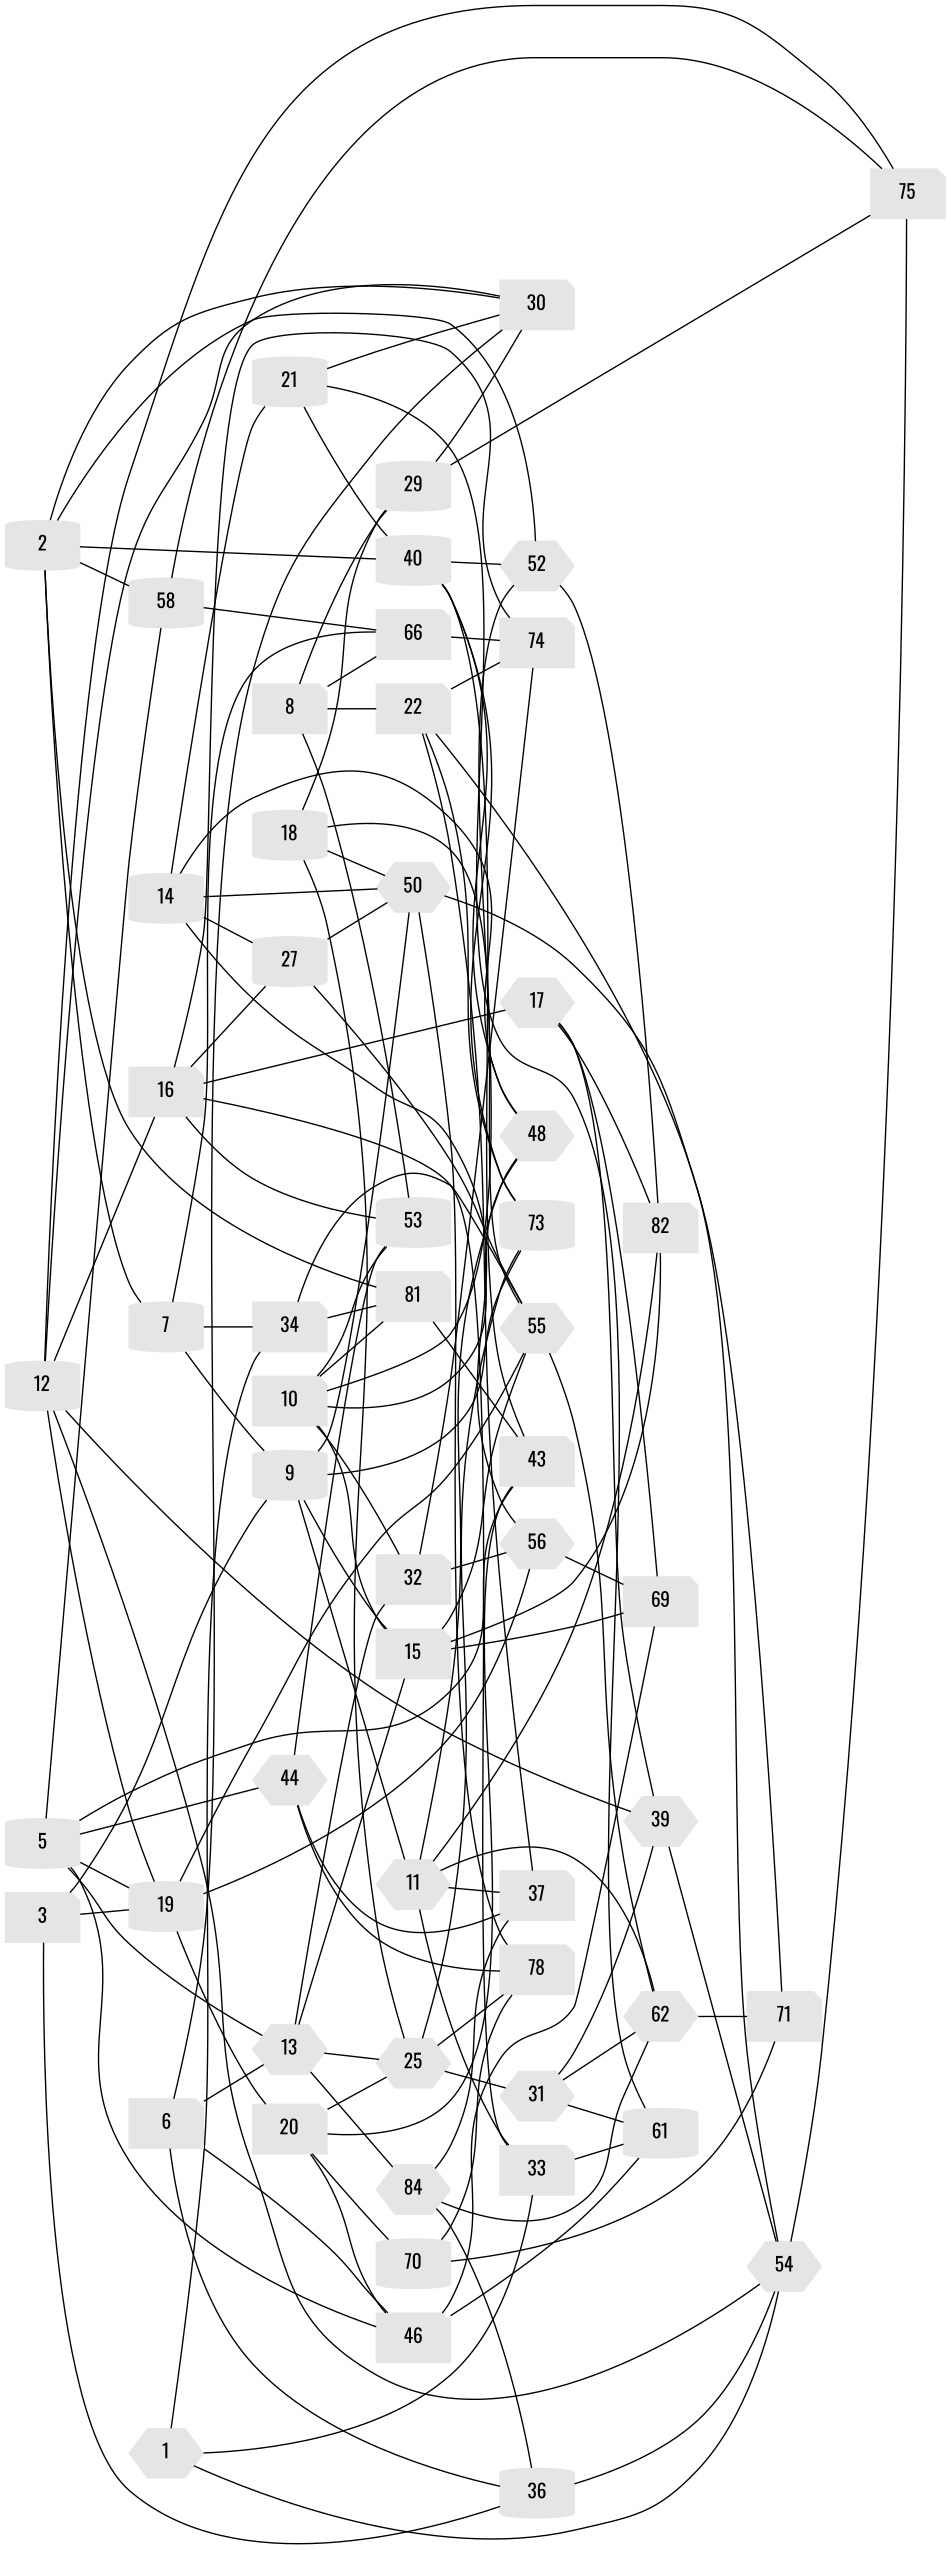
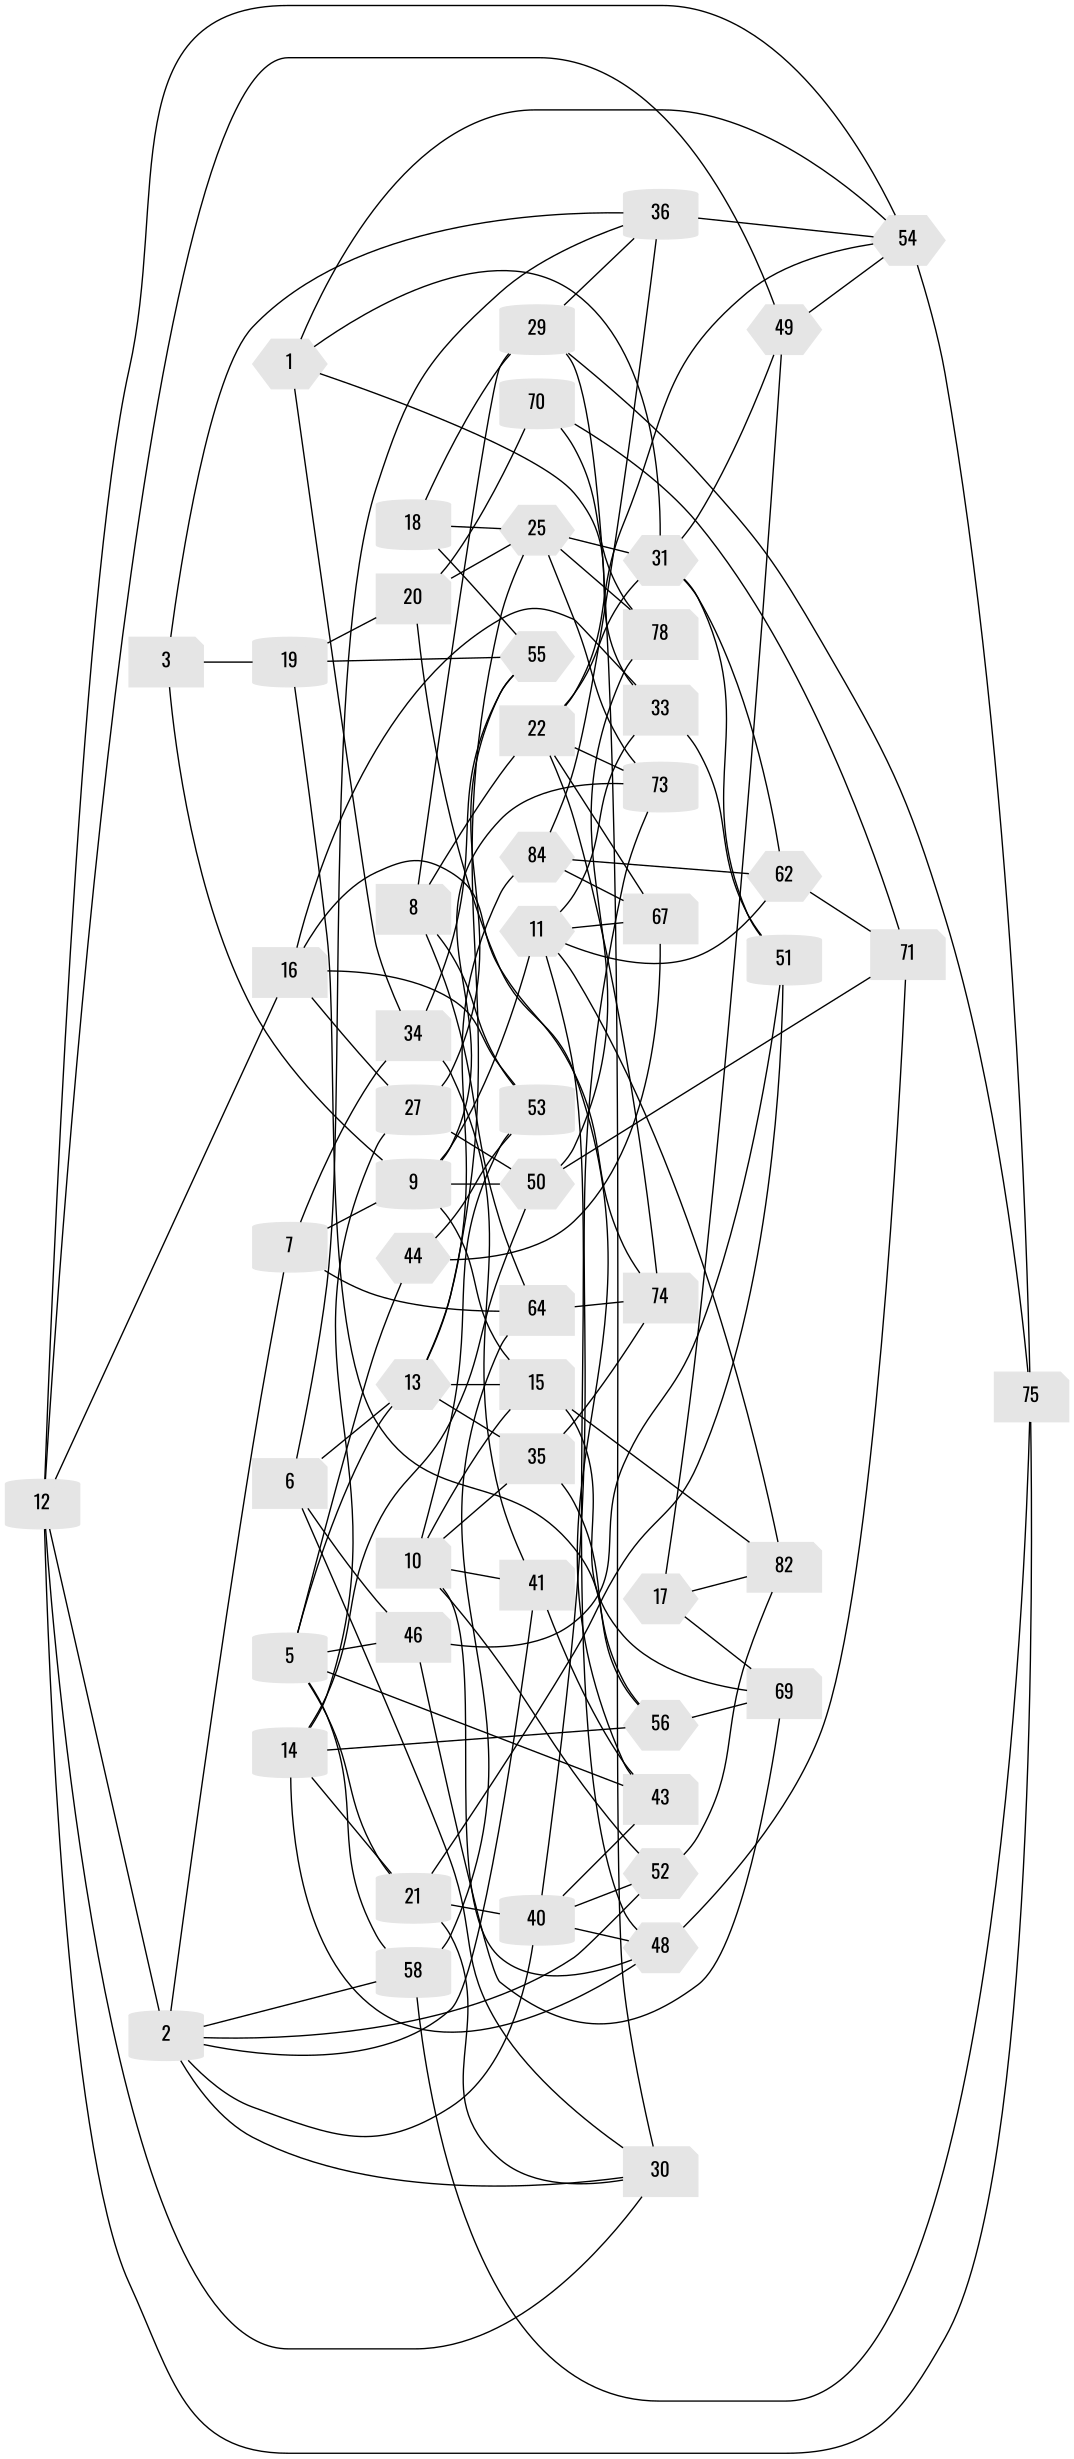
edge "36" -- "29": added
edge "1" -- "31": added
edge "31" -- "22": added
node "66": label "66" -> "64"
edge "18" -- "50": removed
edge "17" -- "16": removed
node "81": label "81" -> "41"
edge "55" -- "15": removed
edge "71" -- "48": added
node "32": label "32" -> "35"
edge "12" -- "19": now "12" -- "2"
edge "55" -- "62": removed
node "39": label "39" -> "49"
edge "5" -- "19": now "5" -- "21"
node "37": label "37" -> "67"
edge "44" -- "78": removed
node "61": label "61" -> "51"
edge "20" -- "46": removed
